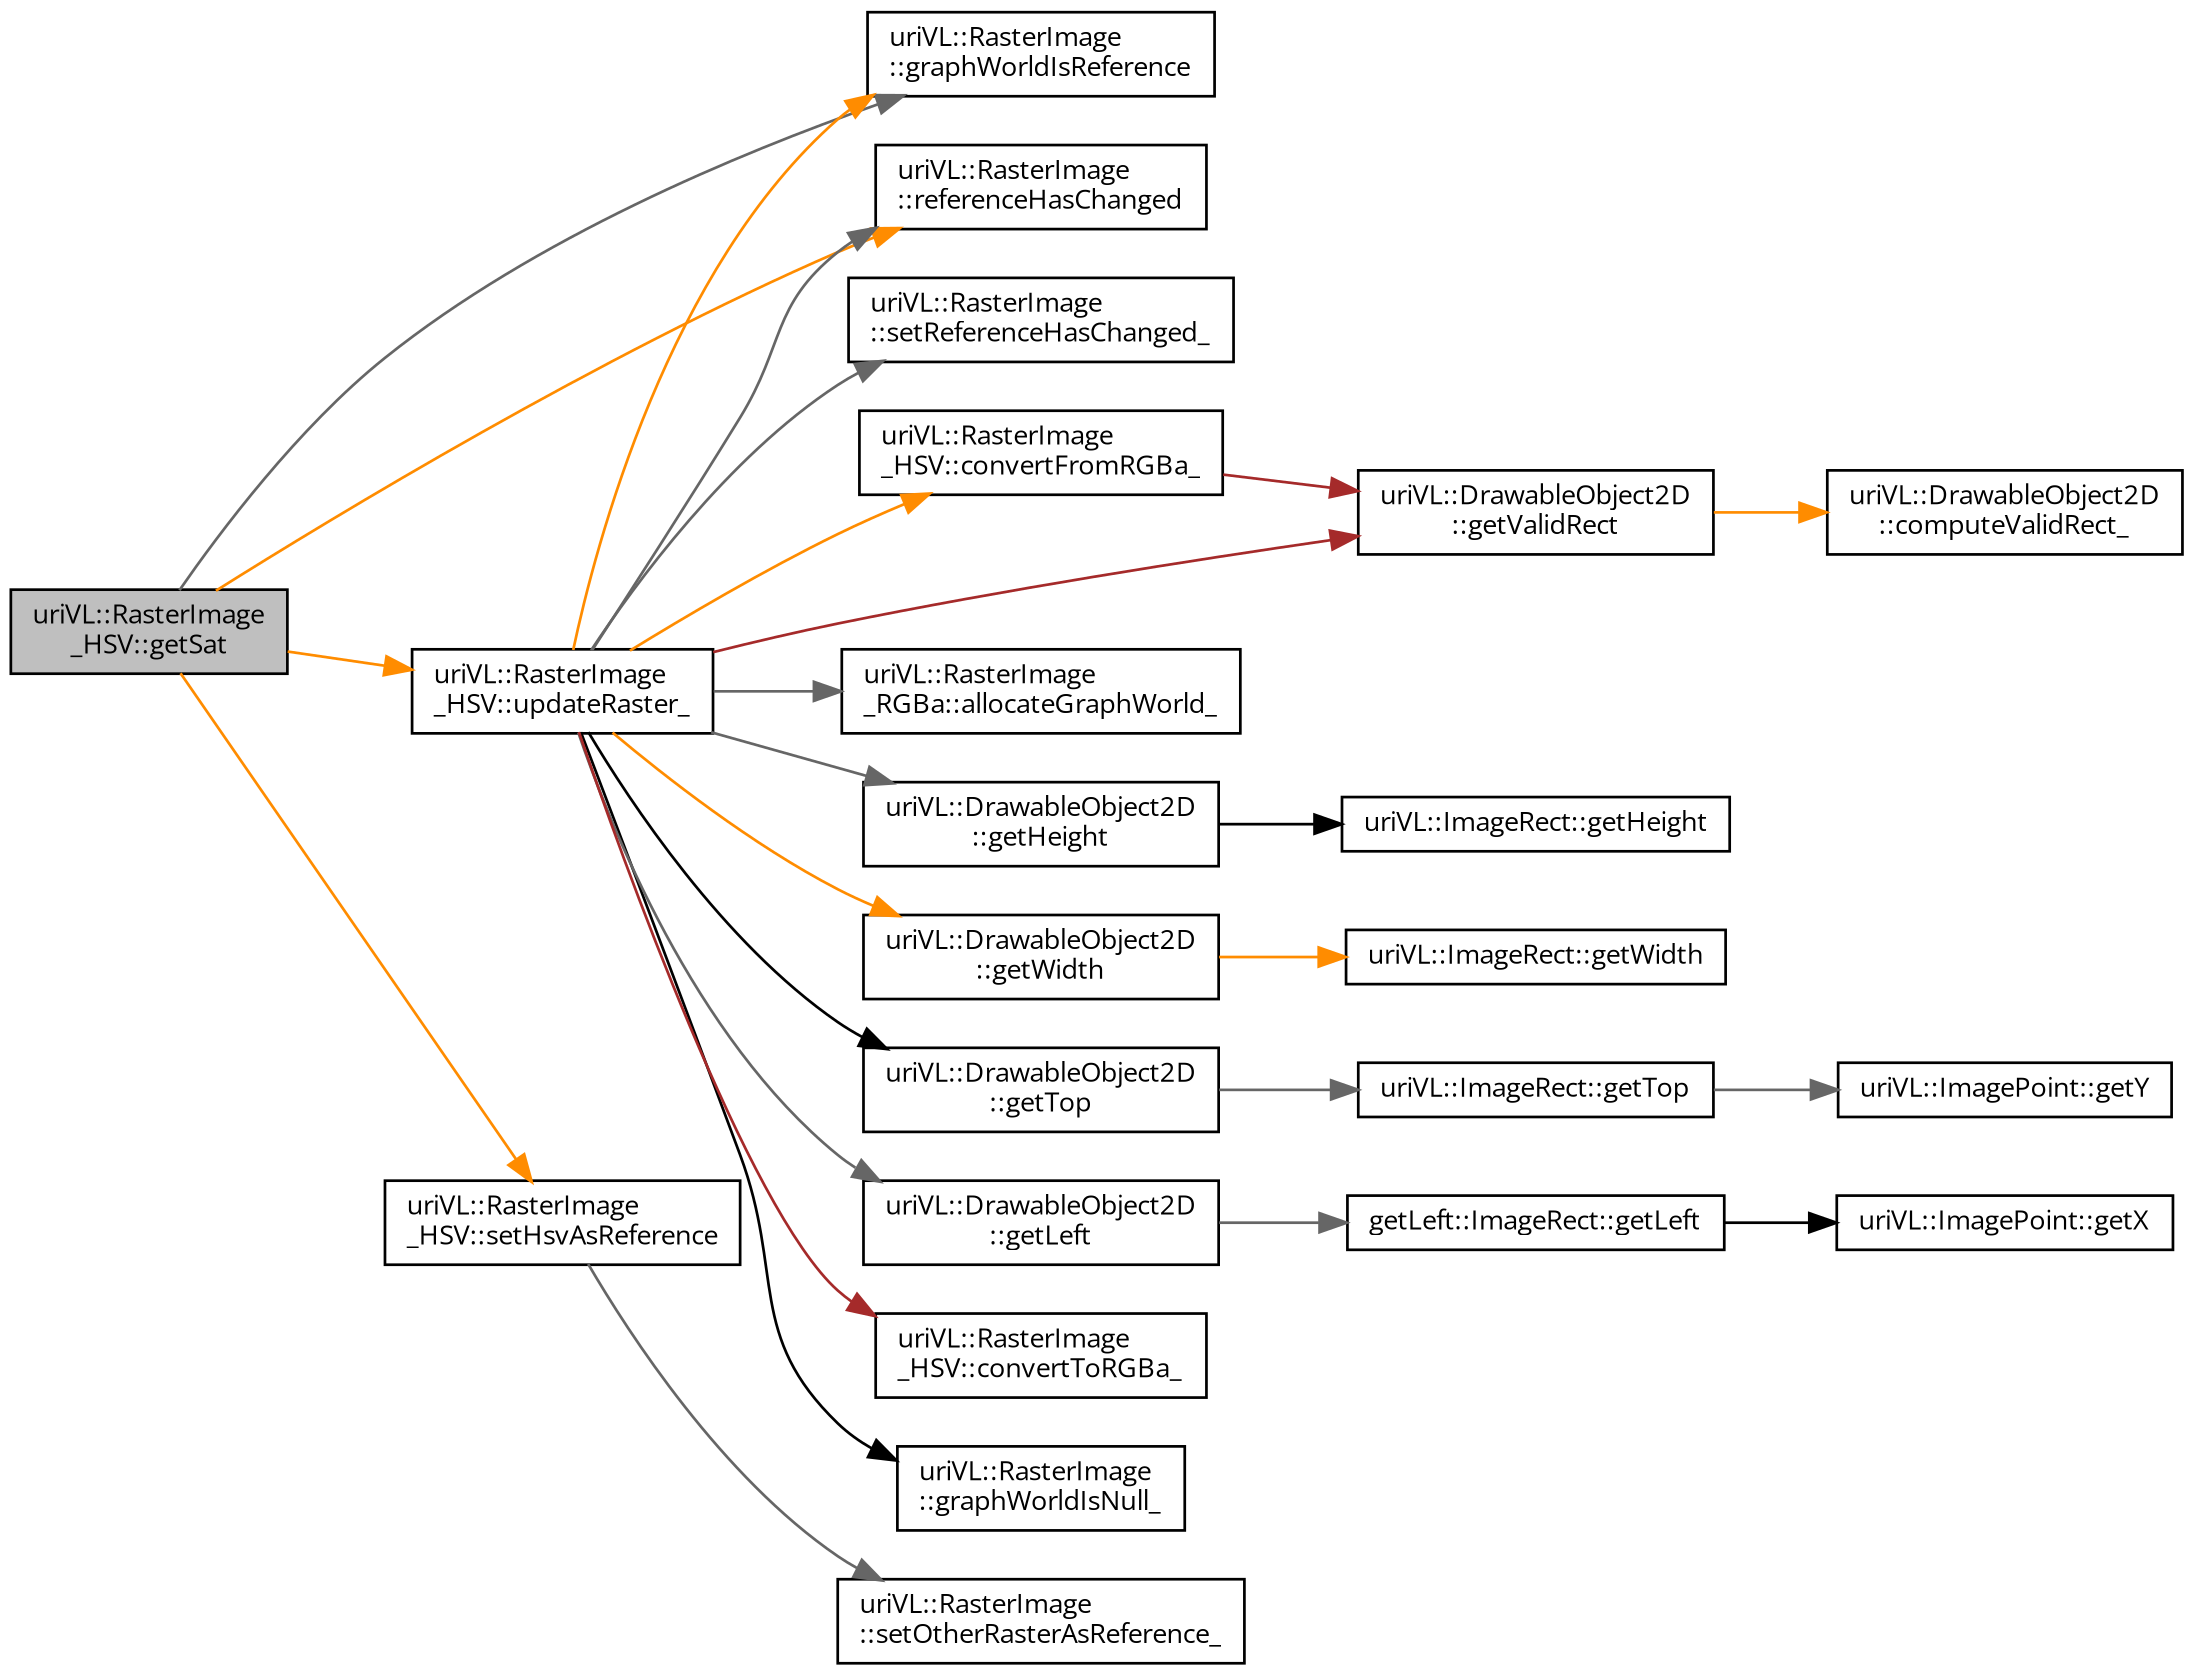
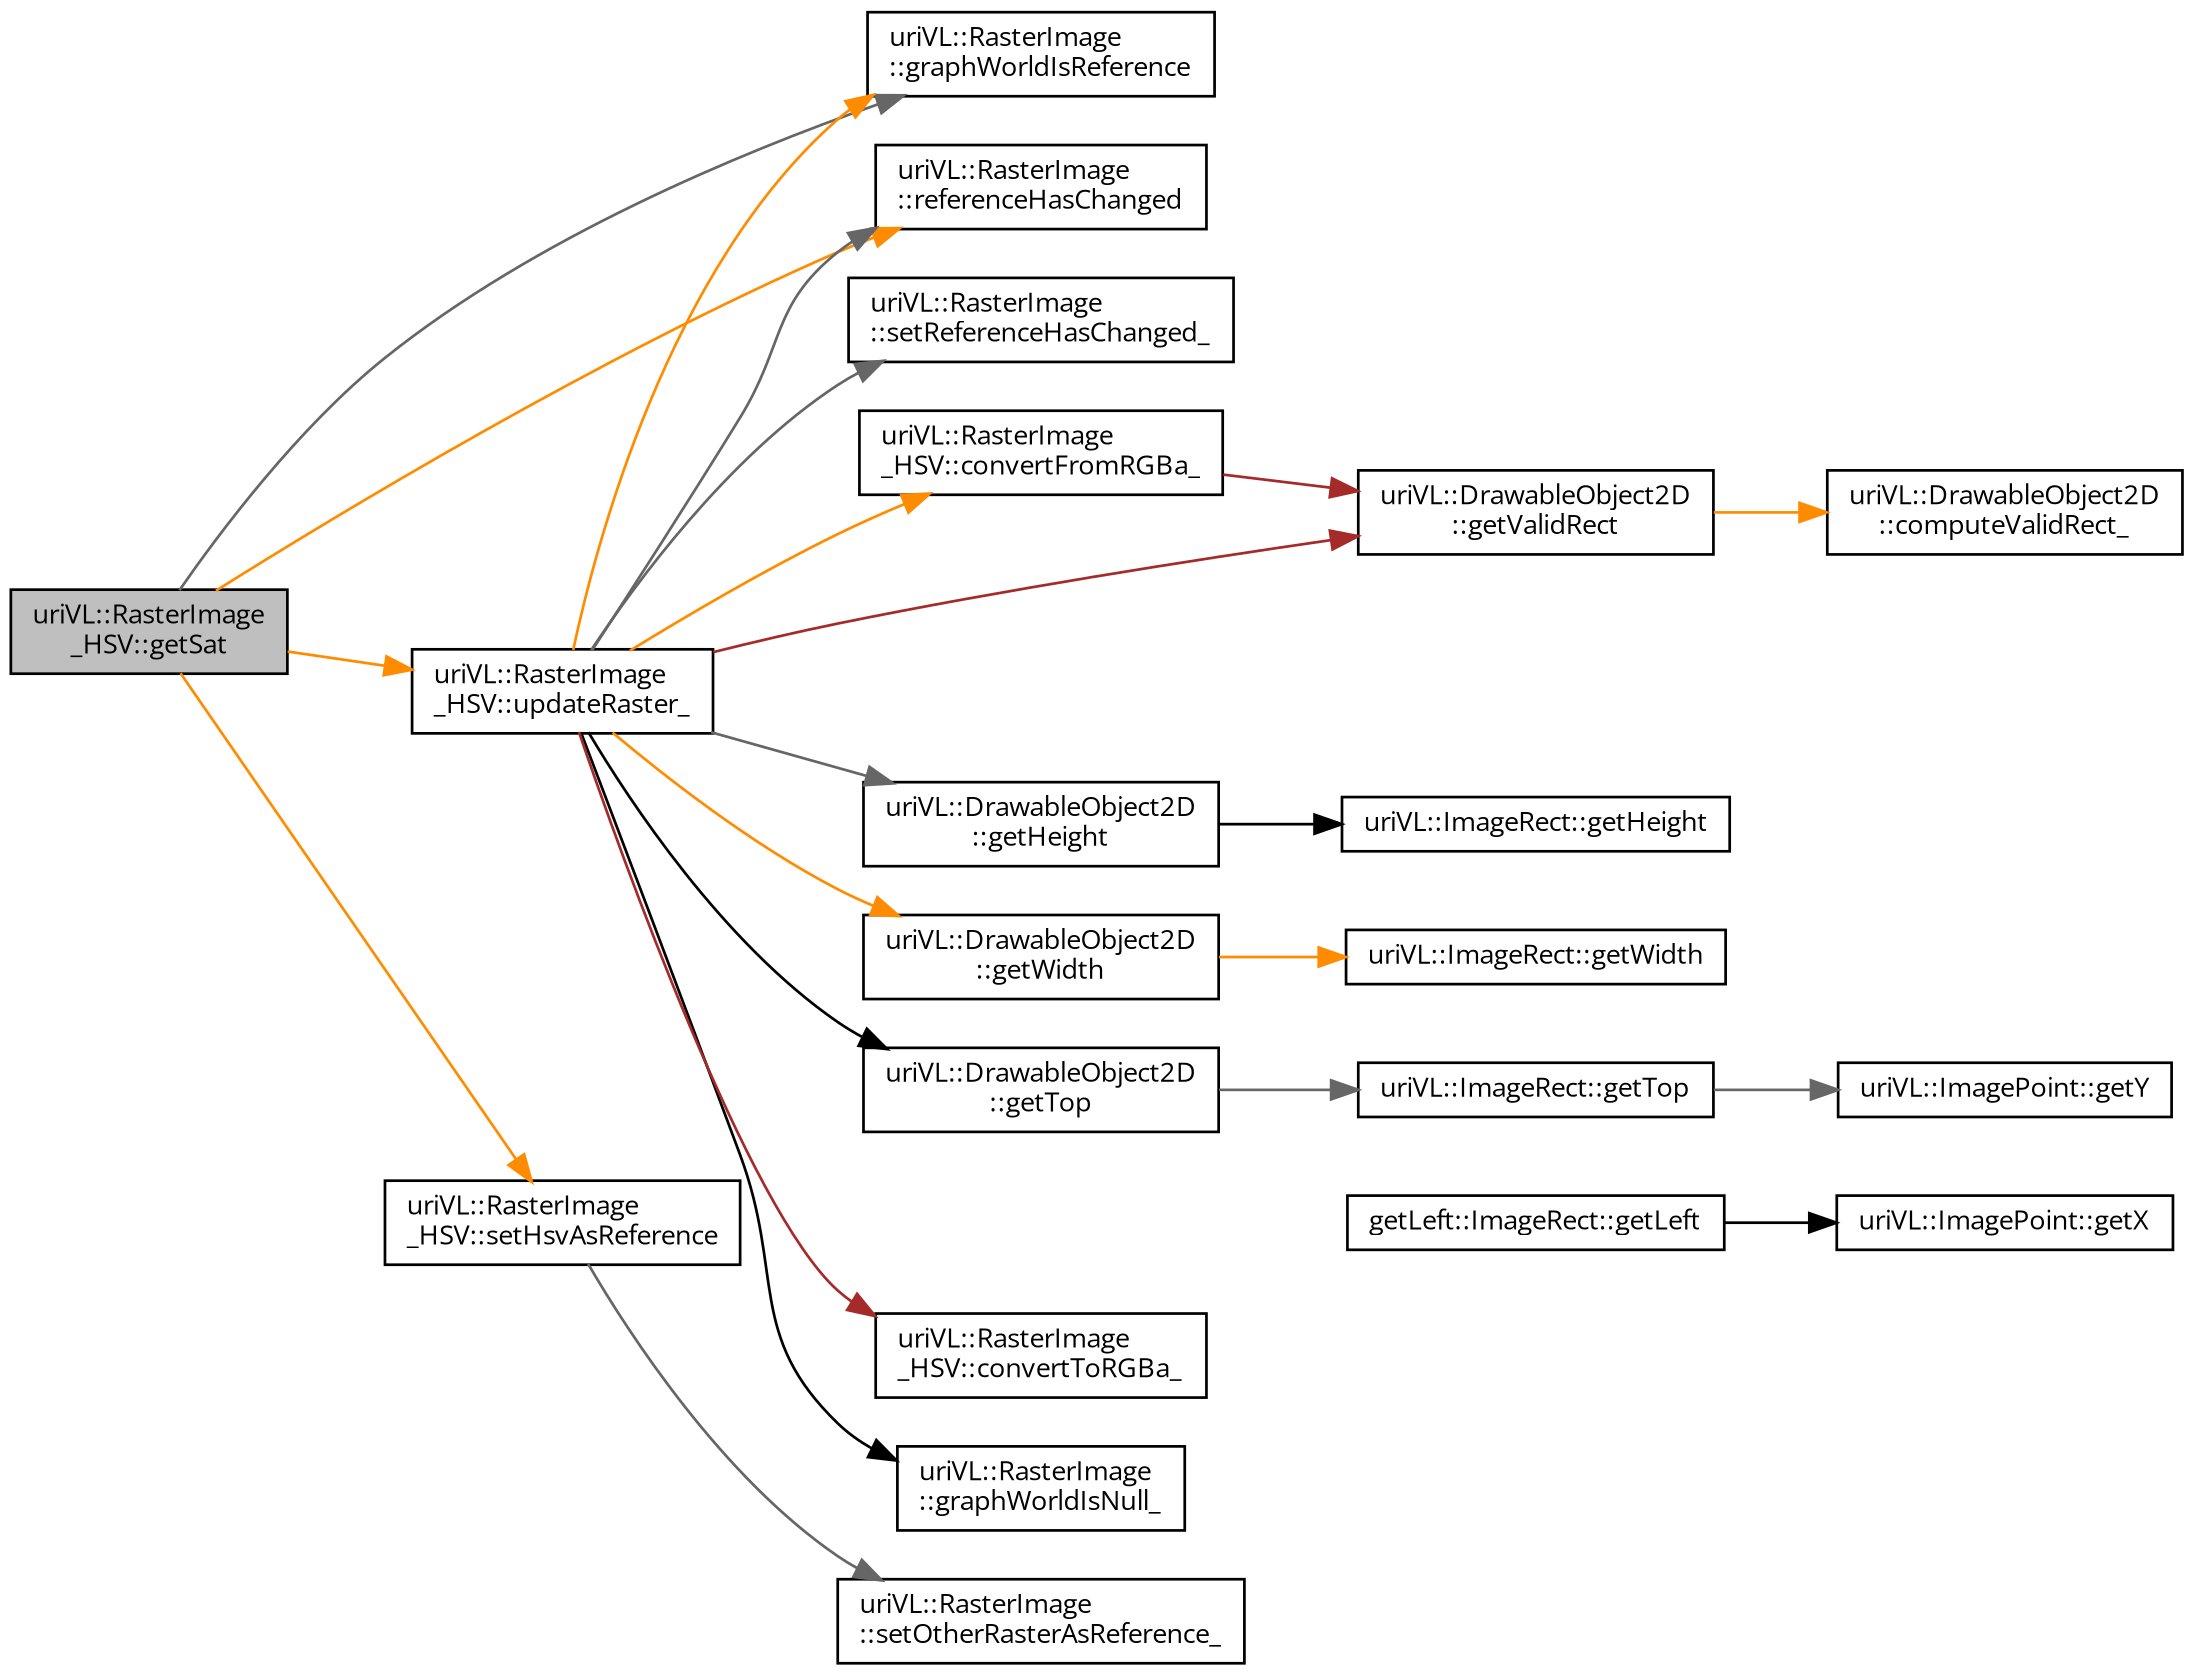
node "uriVL::RasterImage _RGBa::allocateGraphWorld_": removed
node "uriVL::DrawableObject2D ::getLeft": removed
